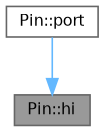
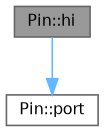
edge "Pin::port" -> "Pin::hi": reversed
